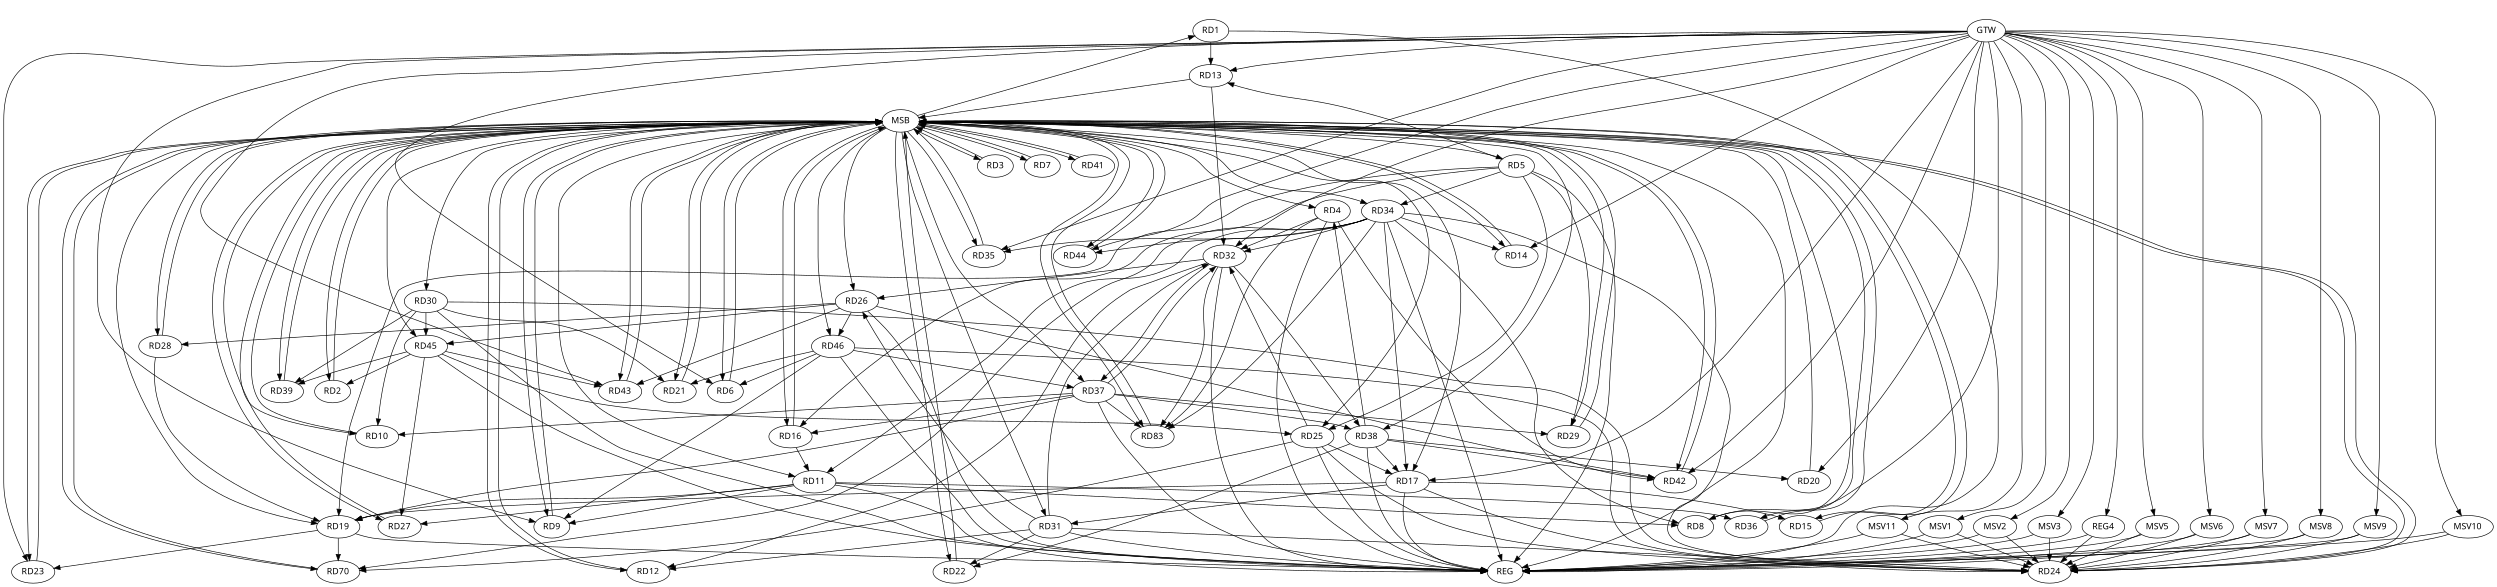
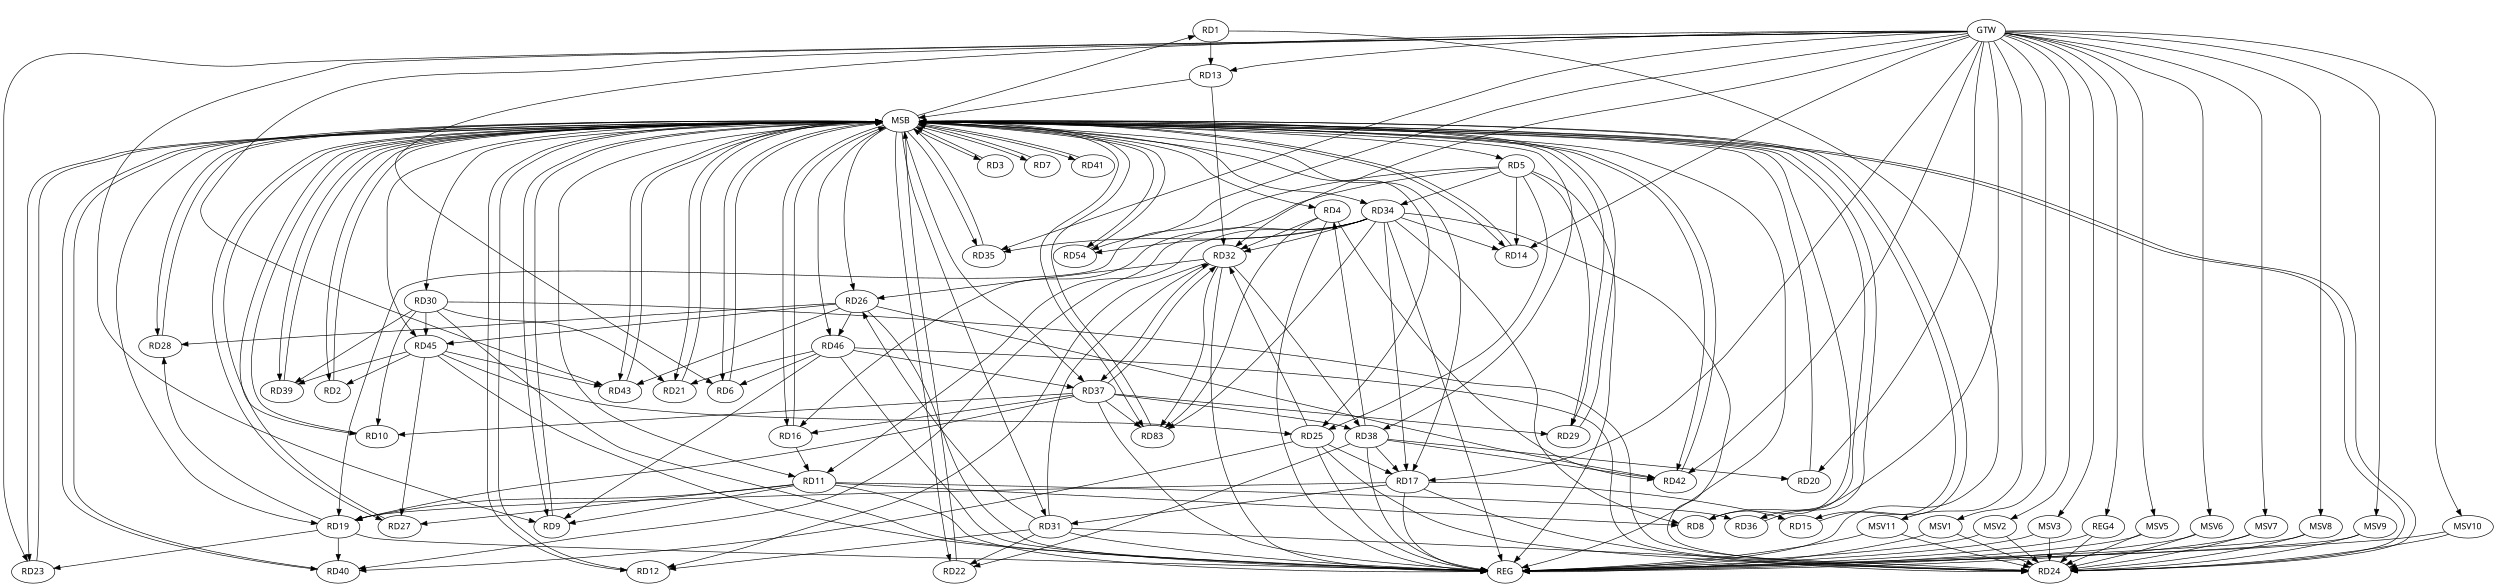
edge "RD5" -> "RD13": now "RD5" -> "RD14"
node "RD44": label "RD44" -> "RD54"
edge "RD28" -> "RD19": reversed
node "RD70": label "RD70" -> "RD40"
